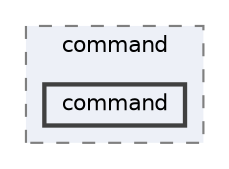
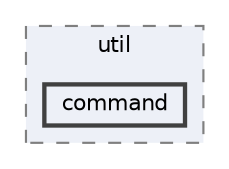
cluster "command": label "command" -> "util"
